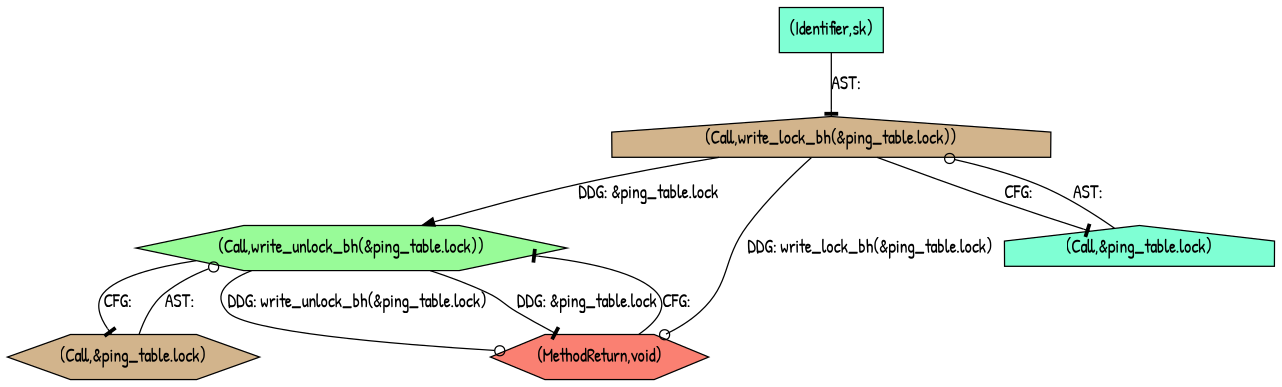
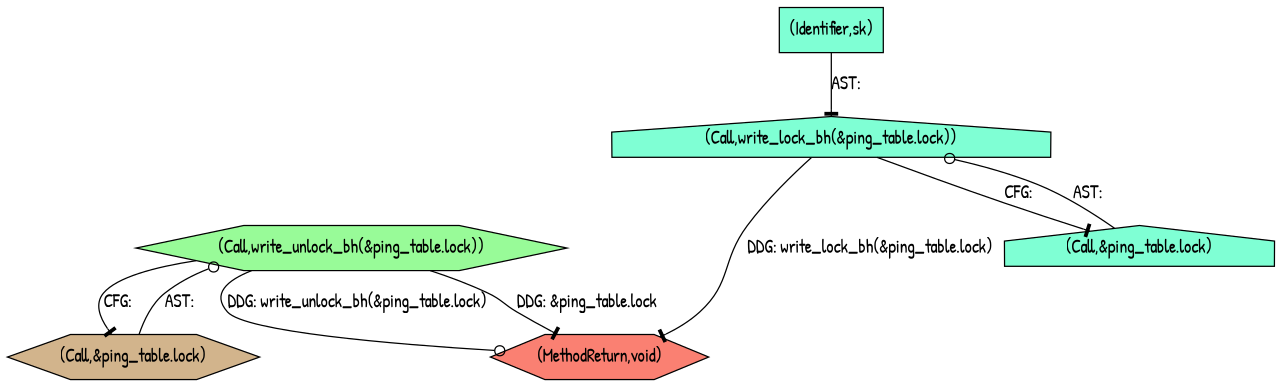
node "(Call,write_lock_bh(&ping_table.lock))": fillcolor tan -> aquamarine
edge "(Call,write_lock_bh(&ping_table.lock))" -> "(Call,write_unlock_bh(&ping_table.lock))": removed, label "DDG: &ping_table.lock"
edge "(Call,write_lock_bh(&ping_table.lock))" -> "(MethodReturn,void)": arrowhead odot -> tee
edge "(MethodReturn,void)" -> "(Call,write_unlock_bh(&ping_table.lock))": removed, label "CFG:"
